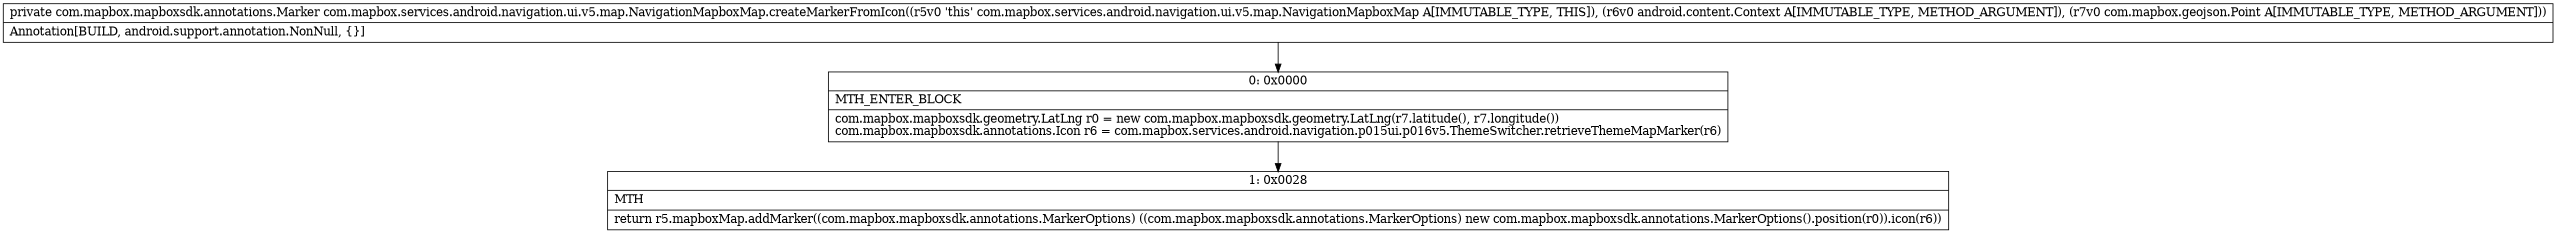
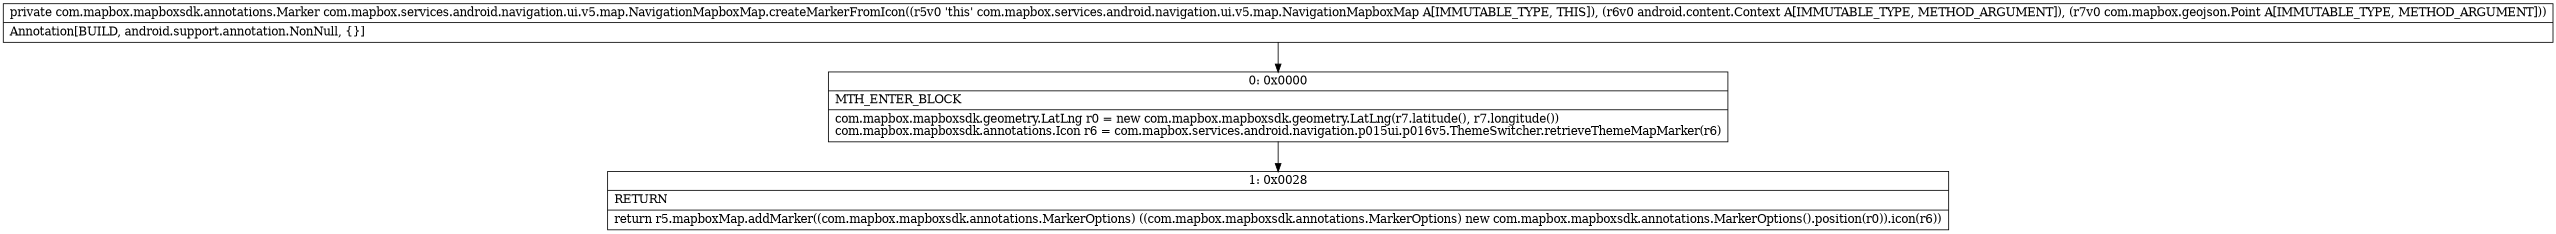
node "1: 0x0028": text "MTH" -> "RETURN"
